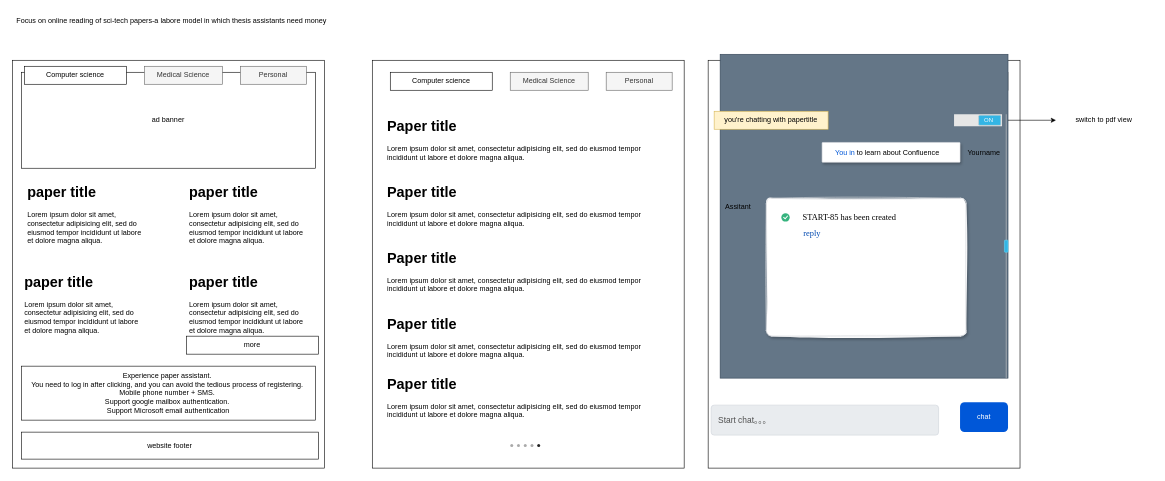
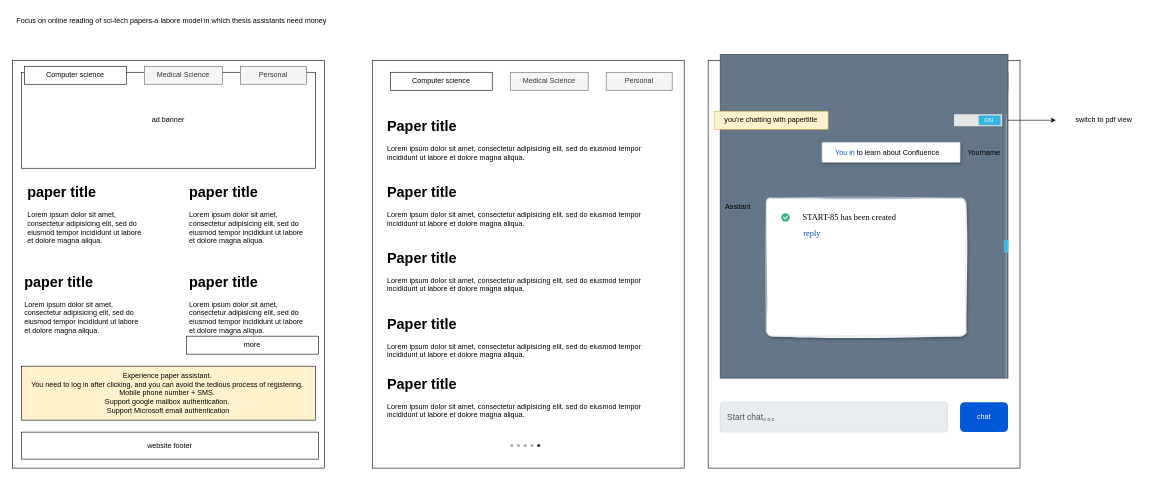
node "Experience paper assistant. You need to log in after clicking, and you can avoid the tedious process of registering. Mobile phone number + SMS. Support google mailbox authentication. Support Microsoft email authentication": fillcolor #ffffff -> #fff2cc
node "Start chat。。。": moved (825, 420) -> (834, 417)
